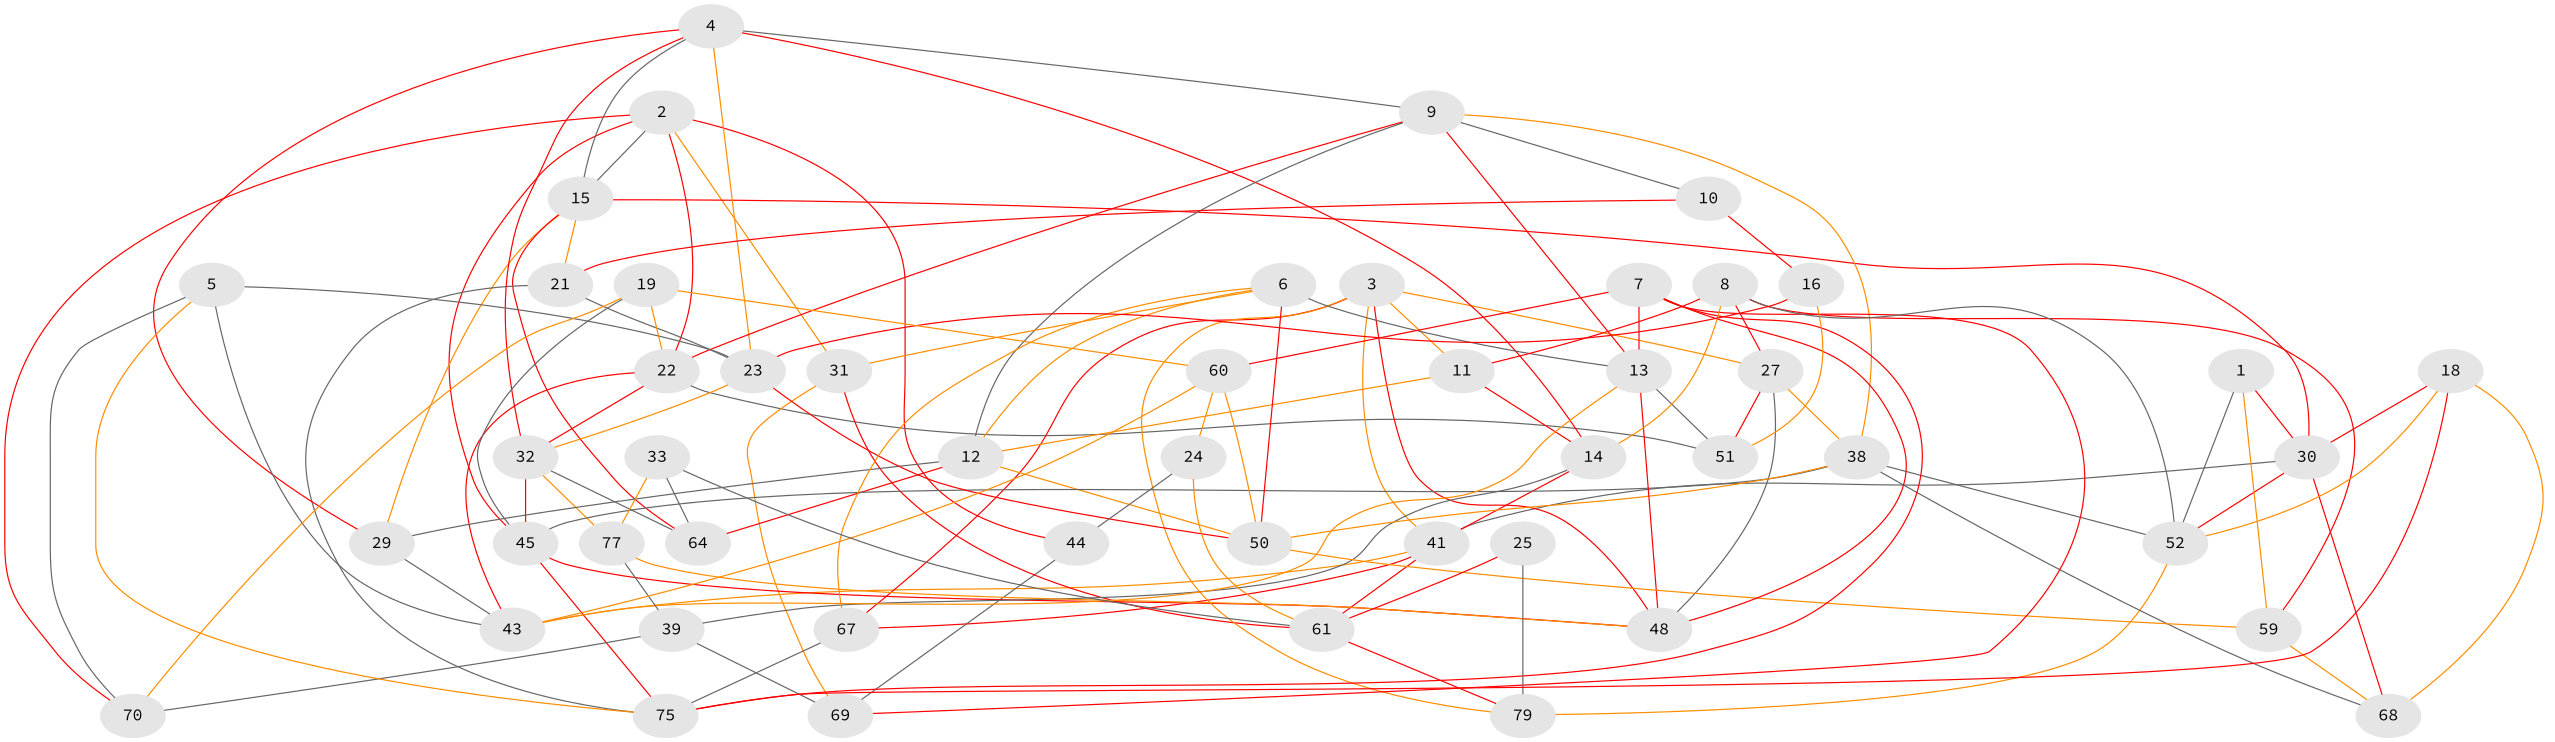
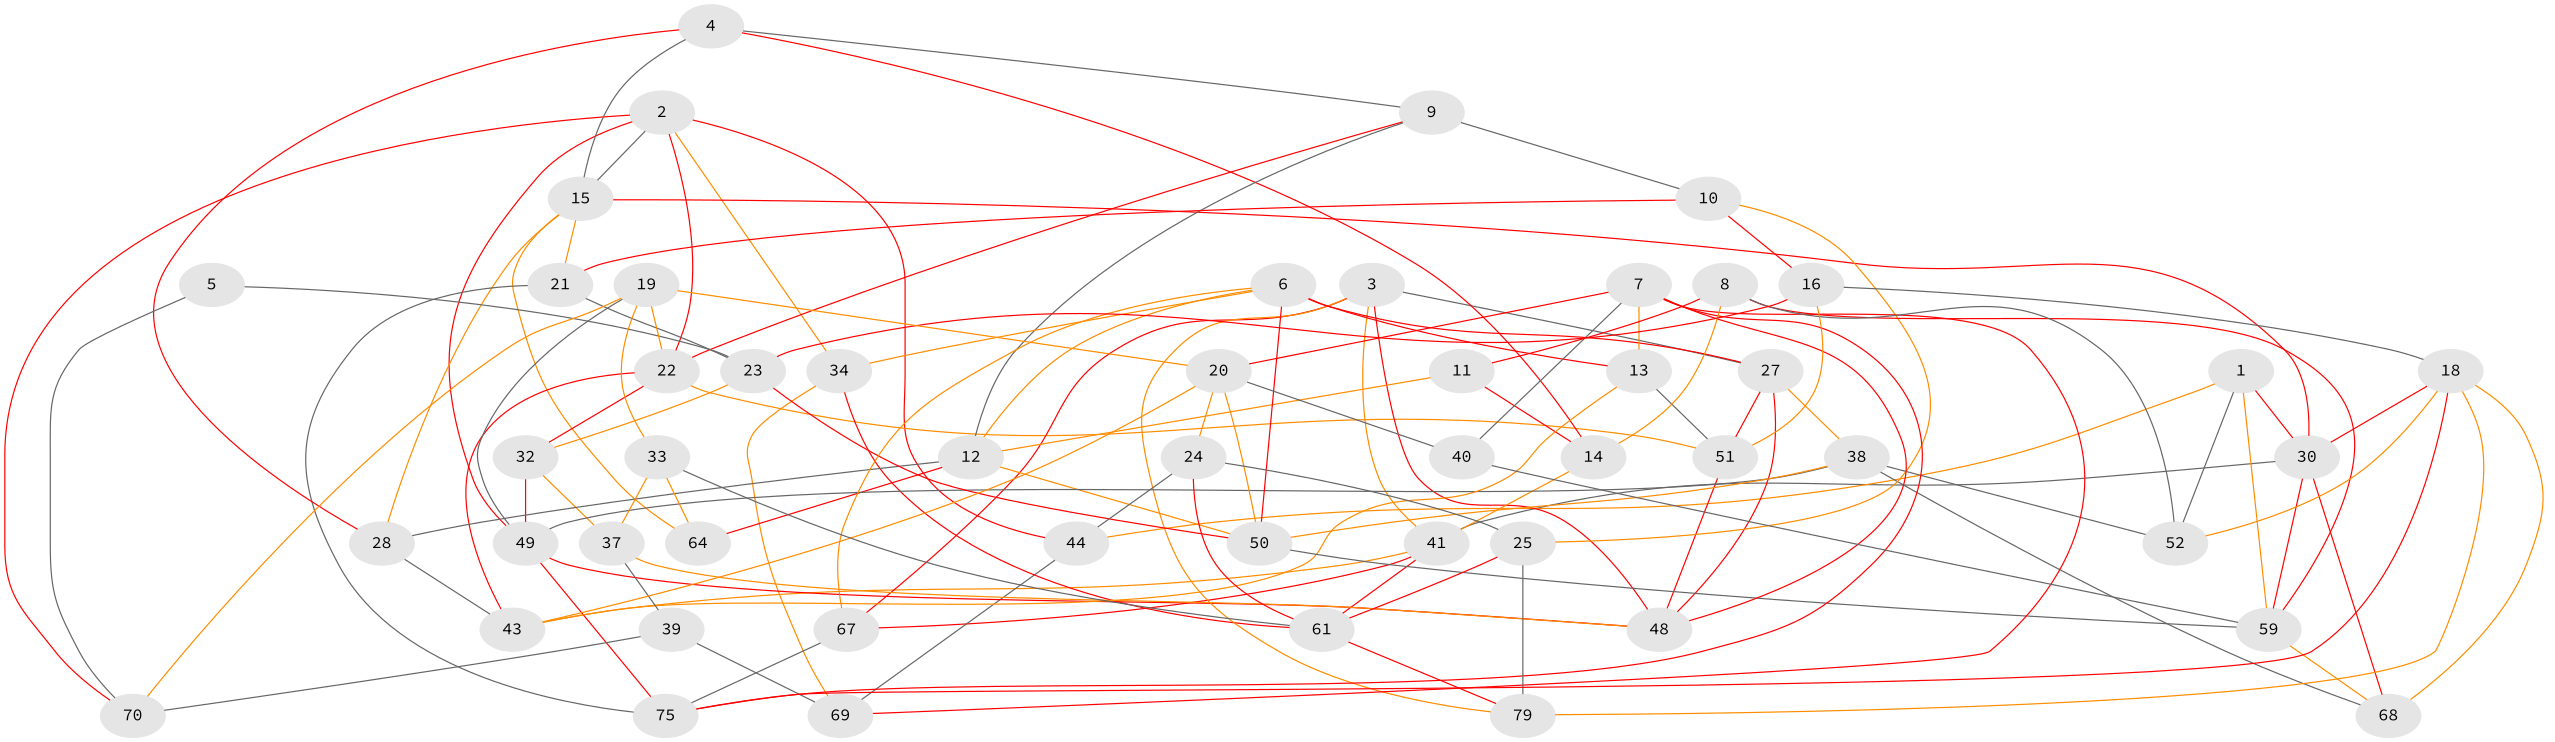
edge "9" -- "38": removed
edge "4" -- "23": removed
edge "4" -- "32": removed
edge "9" -- "13": removed
edge "16" -- "18": added
edge "3" -- "11": removed
edge "6" -- "13": color gray40 -> red
edge "3" -- "27": color darkorange -> gray40
edge "7" -- "13": color red -> darkorange
edge "8" -- "27": now "6" -- "27"
edge "19" -- "33": added
node "31": label "31" -> "34"
node "60": label "60" -> "20"
edge "15" -- "64": color red -> darkorange
edge "22" -- "51": color gray40 -> darkorange
node "40": added
edge "24" -- "25": added
edge "10" -- "25": added
edge "32" -- "64": removed
edge "14" -- "41": color red -> darkorange
edge "30" -- "52": now "30" -- "59"
edge "13" -- "48": now "51" -- "48"
edge "1" -- "44": added
edge "33" -- "64": color gray40 -> darkorange
edge "5" -- "43": removed
edge "27" -- "48": color gray40 -> red
node "29": label "29" -> "28"
node "45": label "45" -> "49"
node "77": label "77" -> "37"
edge "14" -- "39": removed
edge "24" -- "61": color darkorange -> red
edge "50" -- "59": color darkorange -> gray40
edge "5" -- "75": removed
edge "52" -- "79": now "18" -- "79"
